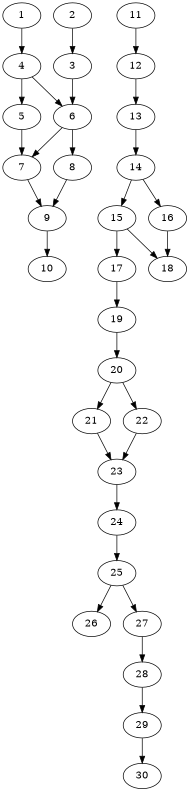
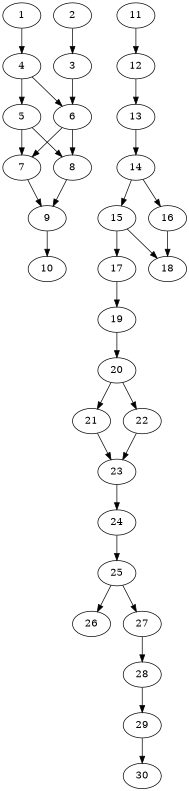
edge "5" -> "8": added
